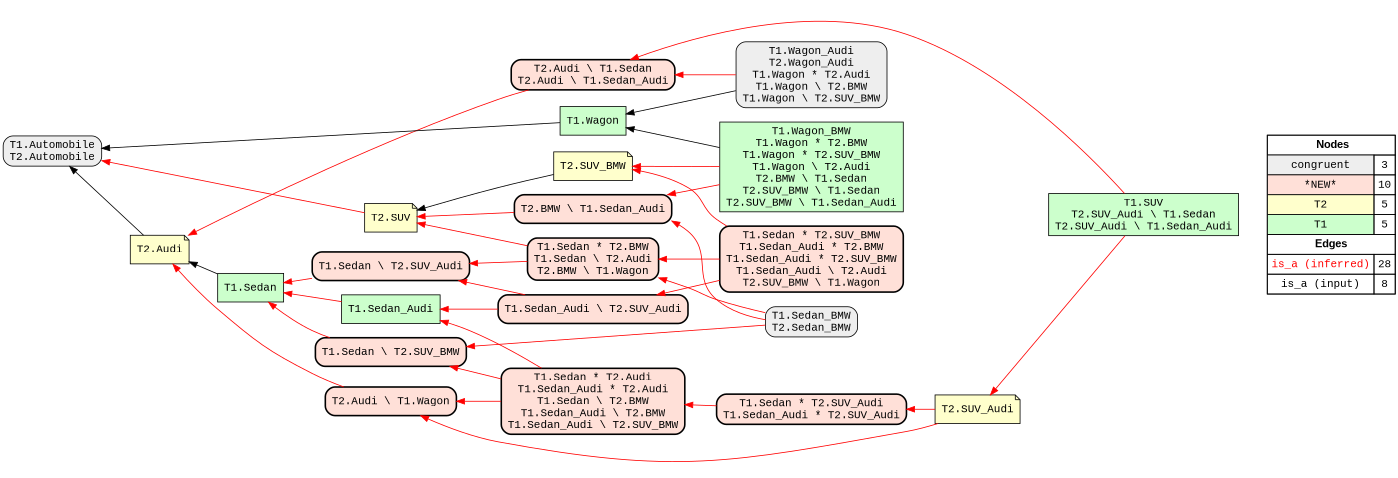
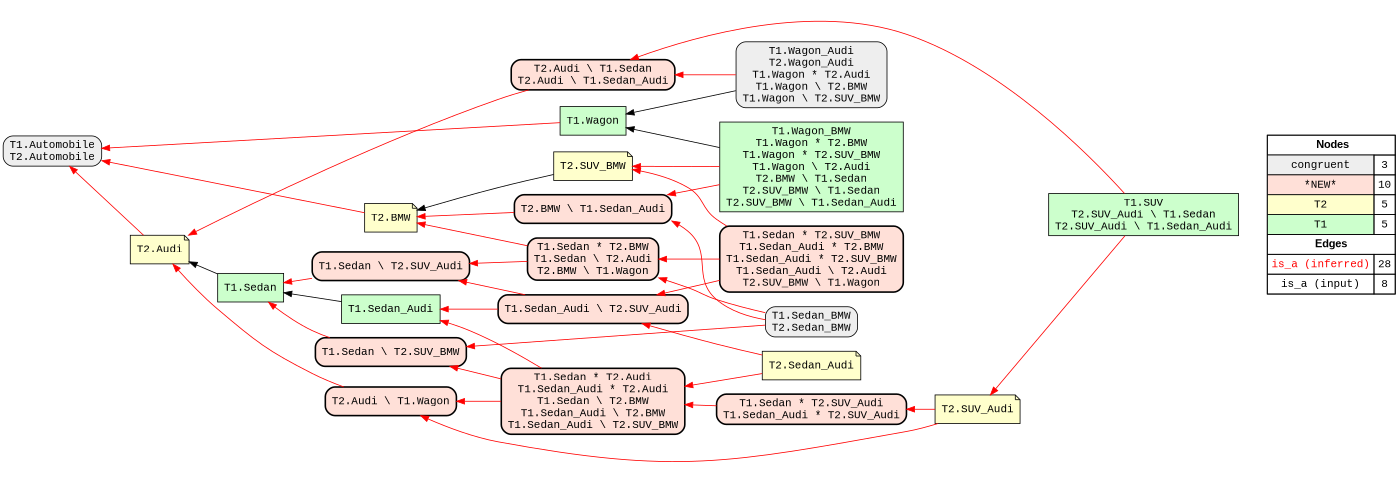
edge "T1.Wagon" -> "T1.Automobile T2.Automobile": color #000000 -> #ff0000
edge "T2.Audi" -> "T1.Automobile T2.Automobile": color #000000 -> #ff0000
node "T2.SUV": label "T2.SUV" -> "T2.BMW"
edge "T1.Sedan_Audi" -> "T1.Sedan": color #ff0000 -> #000000
node "T2.Sedan_Audi": added
